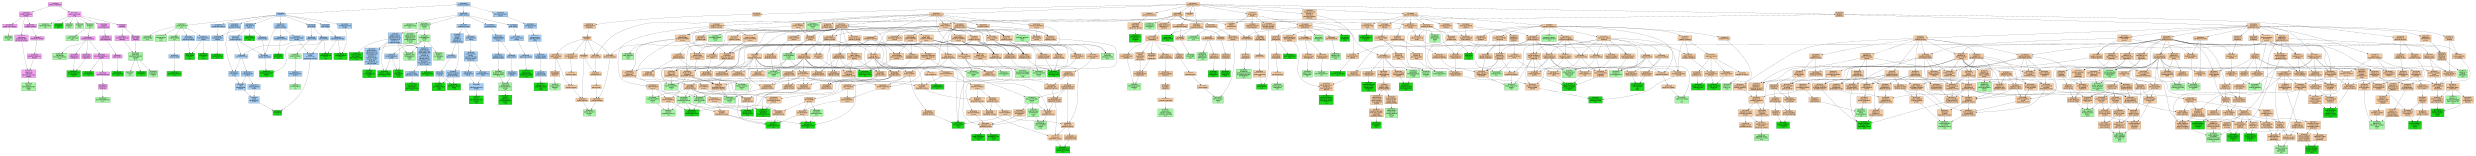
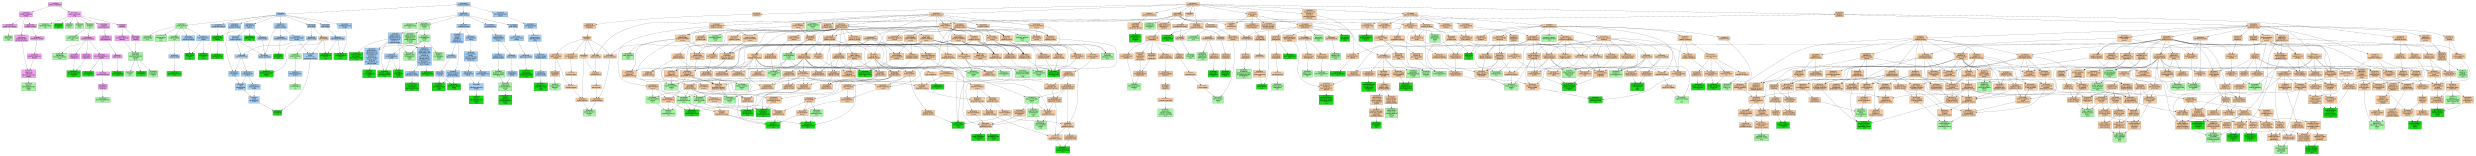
node "GO:0048029 monosaccharide binding": fillcolor #a2cdf6 -> #17da15
node "GO:0043168 anion binding": fillcolor #a2cdf6 -> #f6cba2
